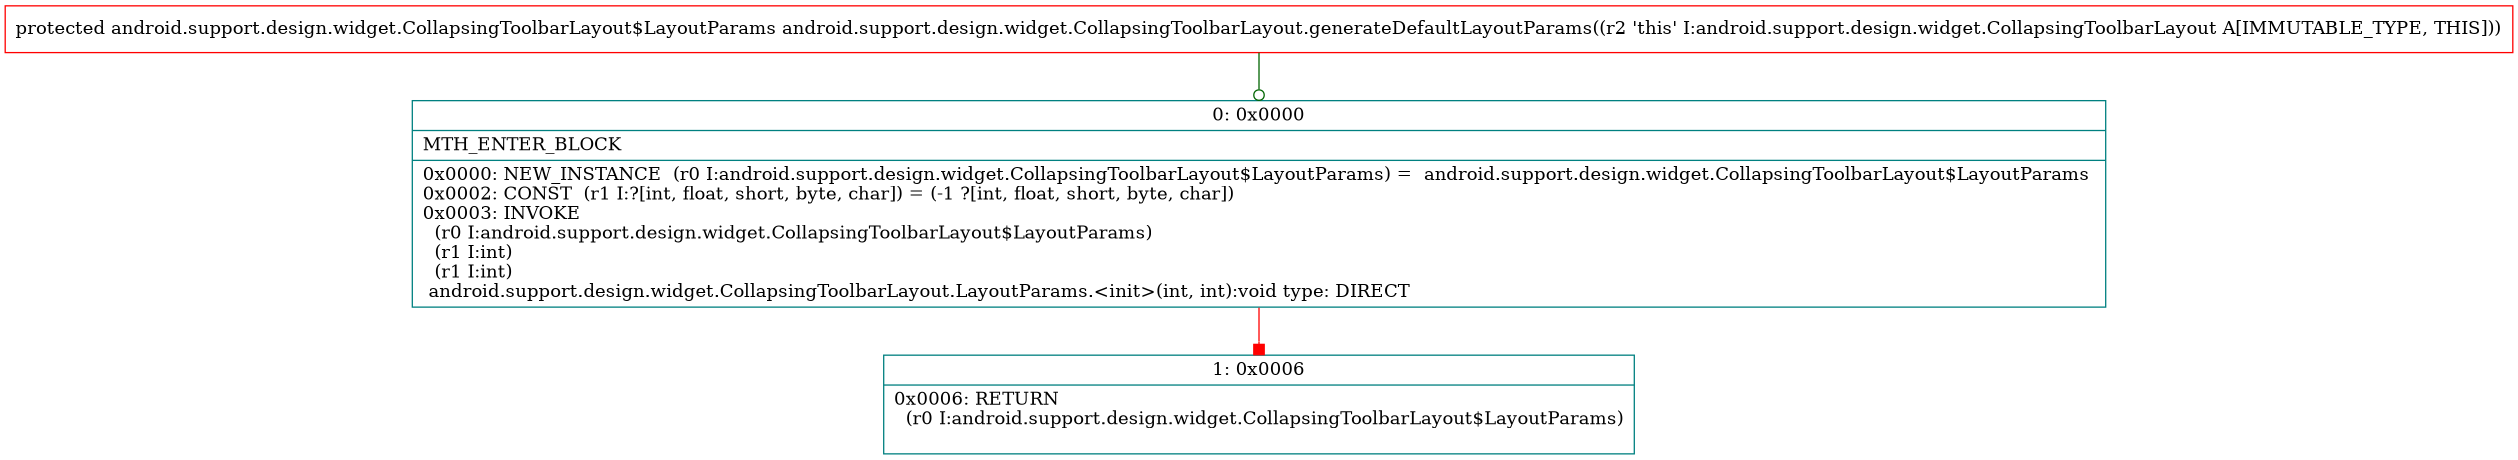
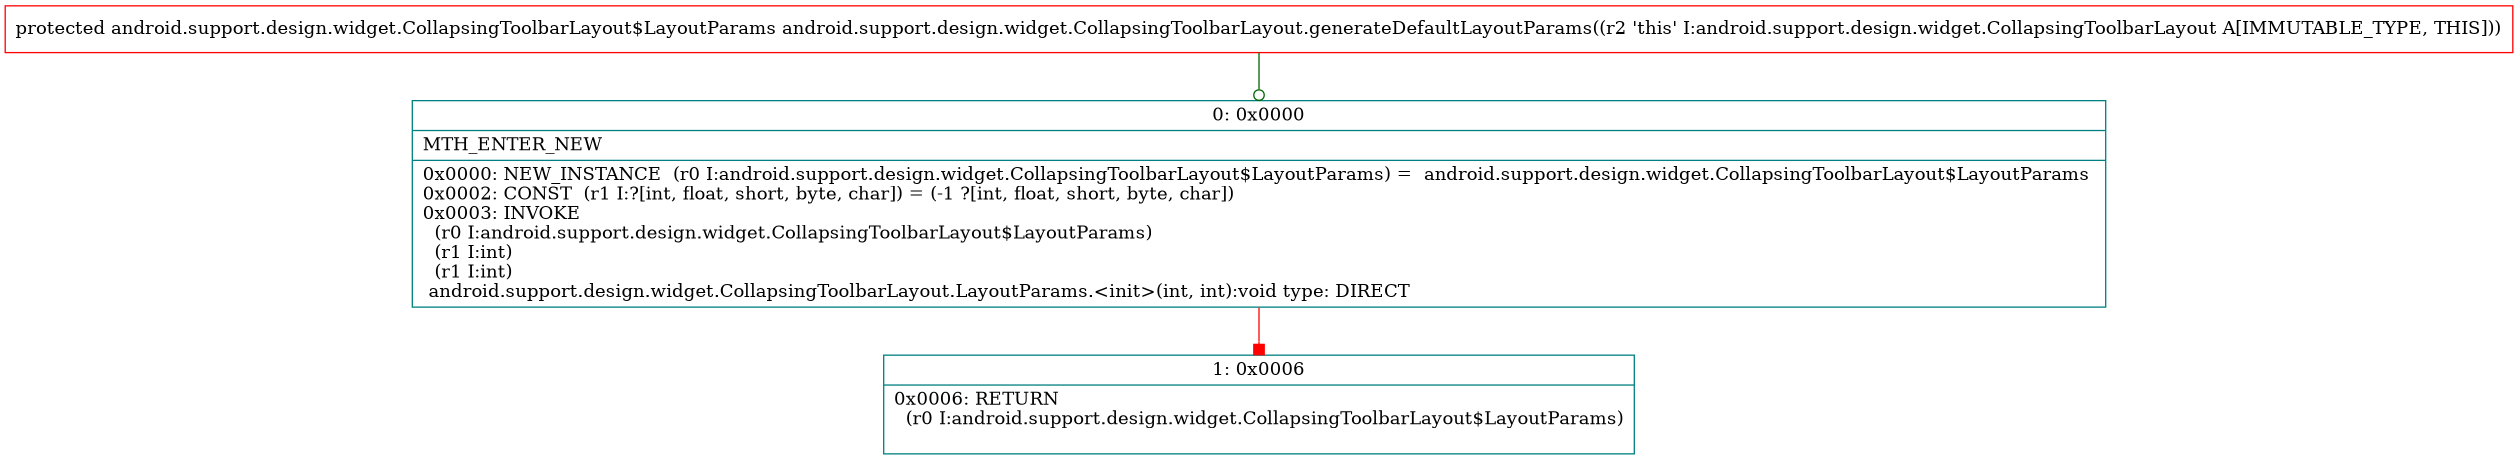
node "0: 0x0000": text "MTH_ENTER_BLOCK" -> "MTH_ENTER_NEW"
